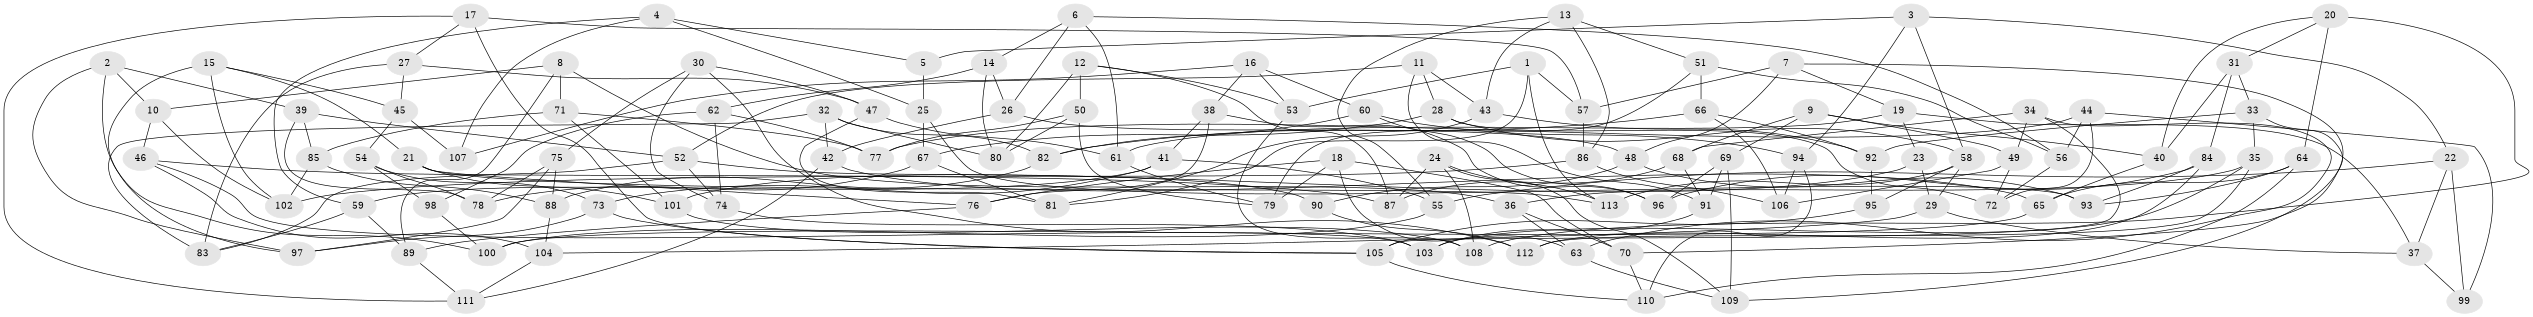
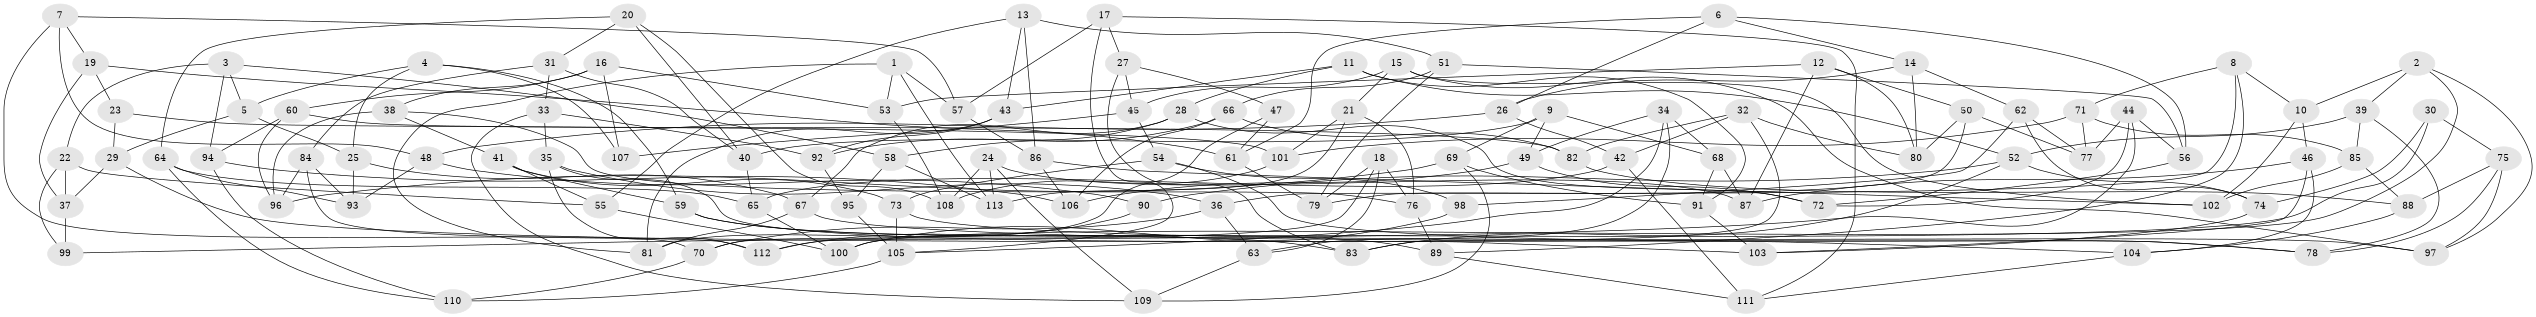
edge "30" -- "47": removed
edge "58" -- "29": now "5" -- "29"
